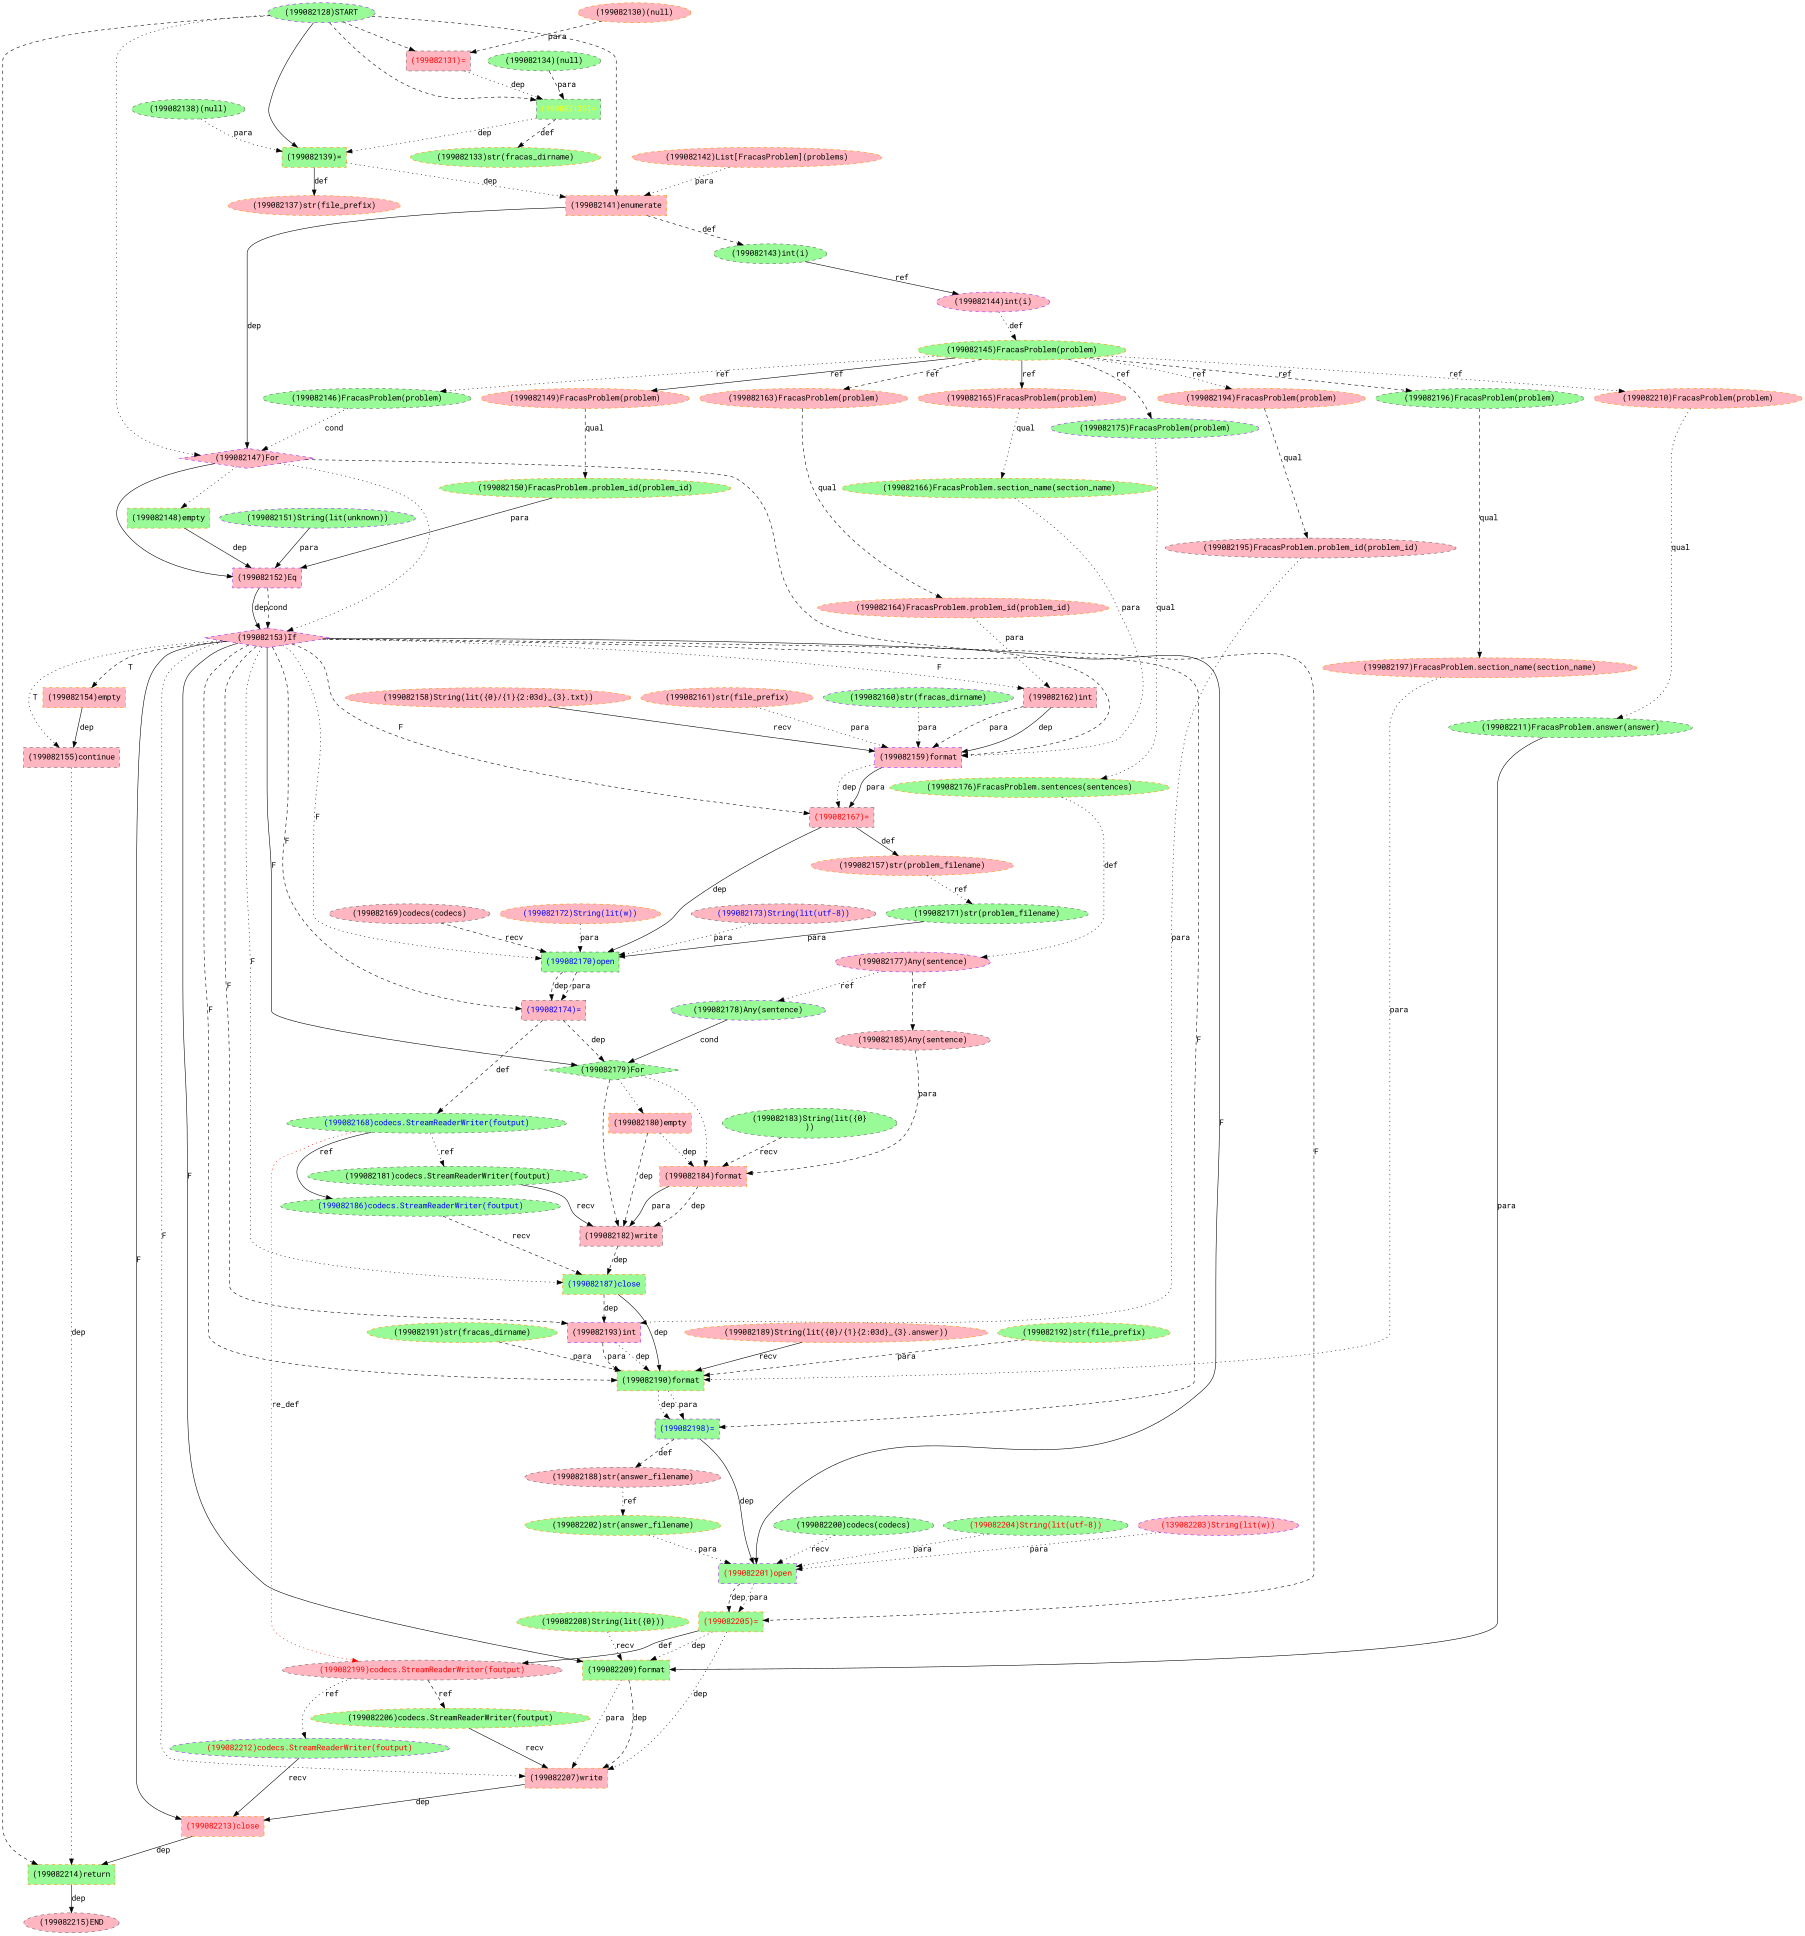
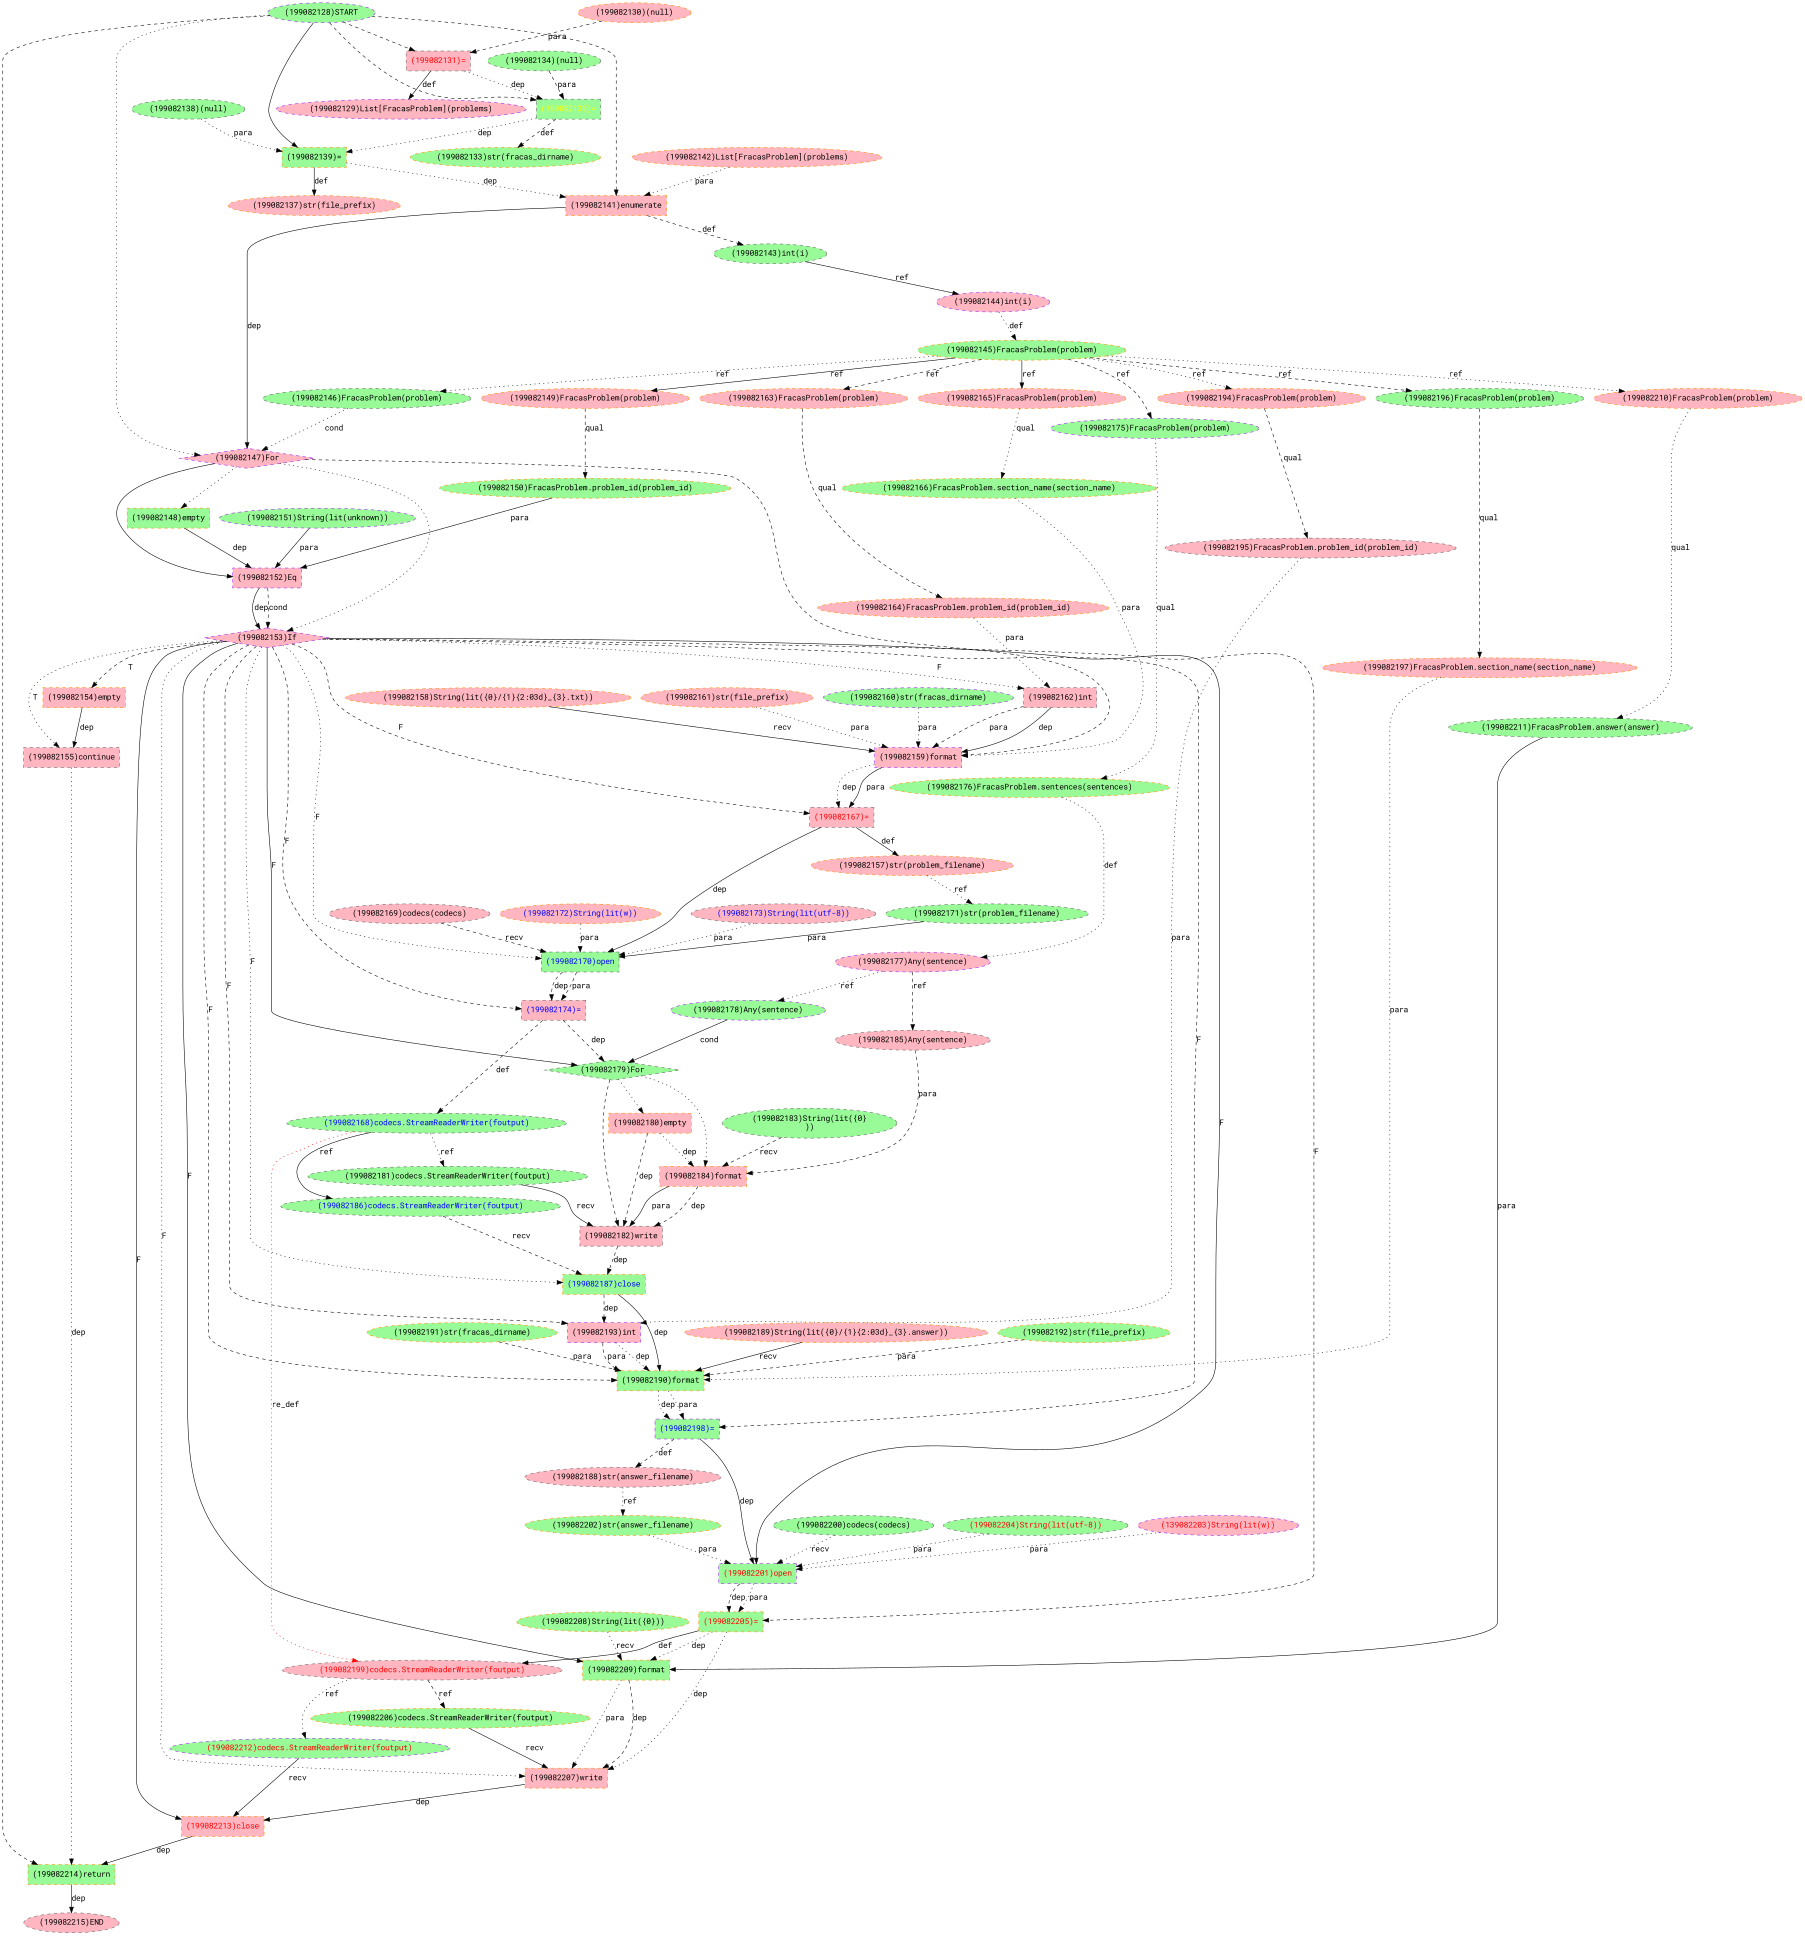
node "(199082129)List[FracasProblem](problems)": added
